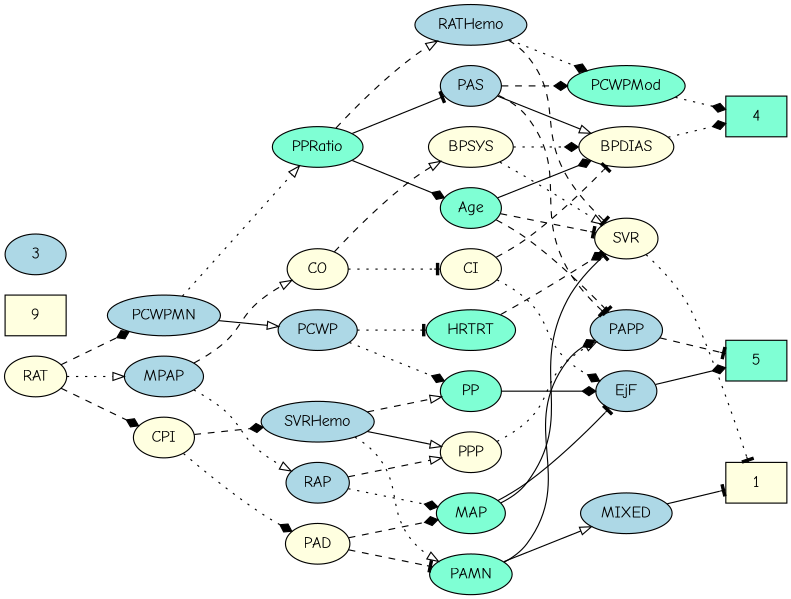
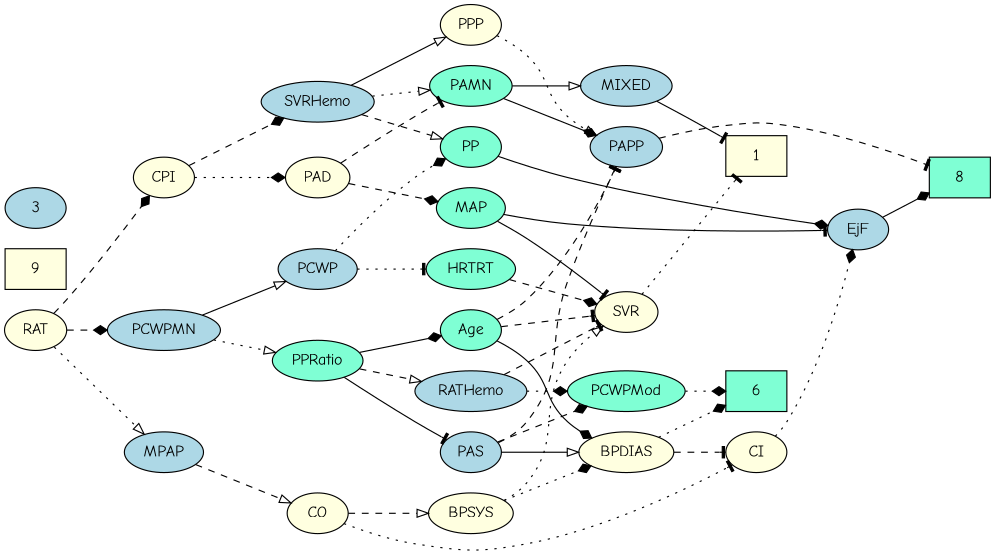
node "4": label "4" -> "6"
edge "CI" -> "BPDIAS": reversed
node "5": label "5" -> "8"
node "RAP": removed
